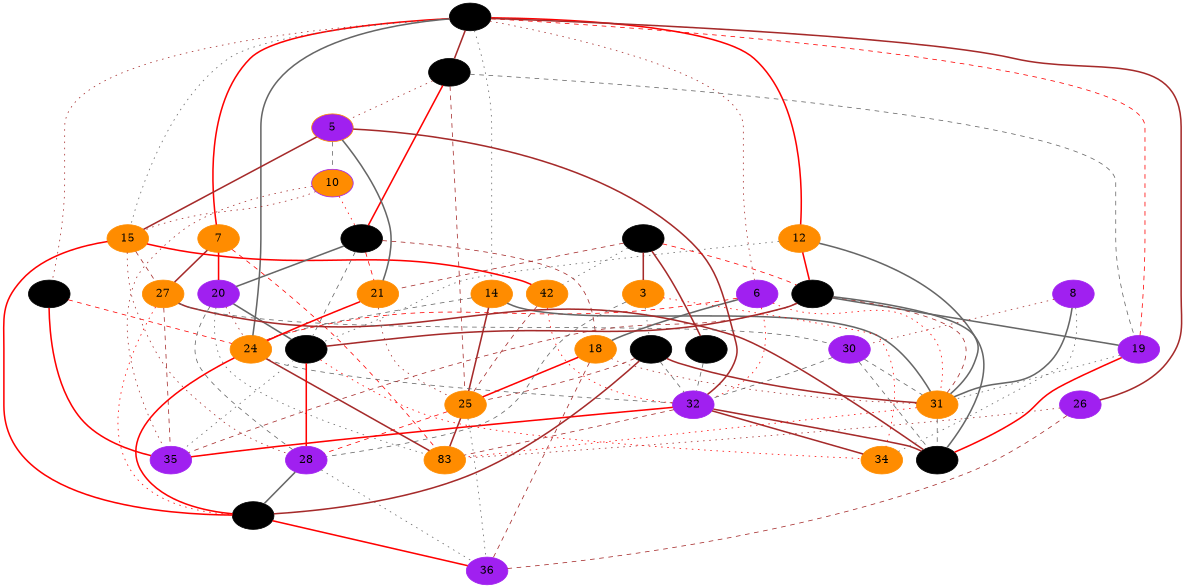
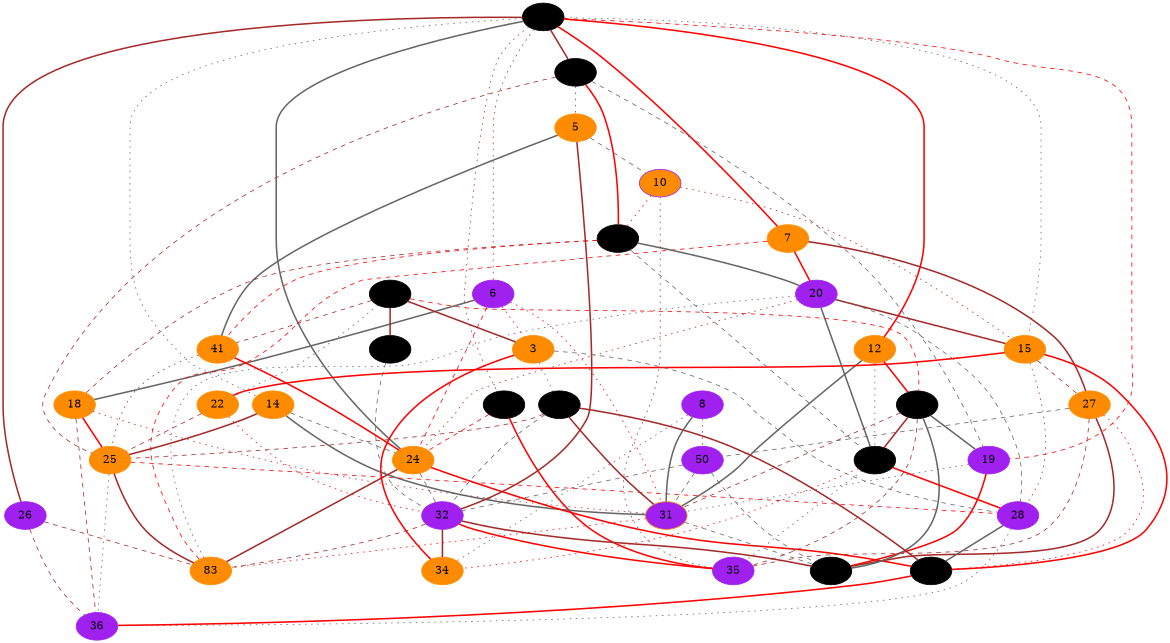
node "5": fillcolor purple -> darkorange
edge "5" -- "15": now "20" -- "15"
node "21": label "21" -> "41"
node "42": label "42" -> "22"
node "30": label "30" -> "50"
edge "3" -- "34": style dotted -> bold
edge "6" -- "32": now "6" -- "3"
node "31": fillcolor darkorange -> purple
edge "26" -- "83": style dotted -> dashed
